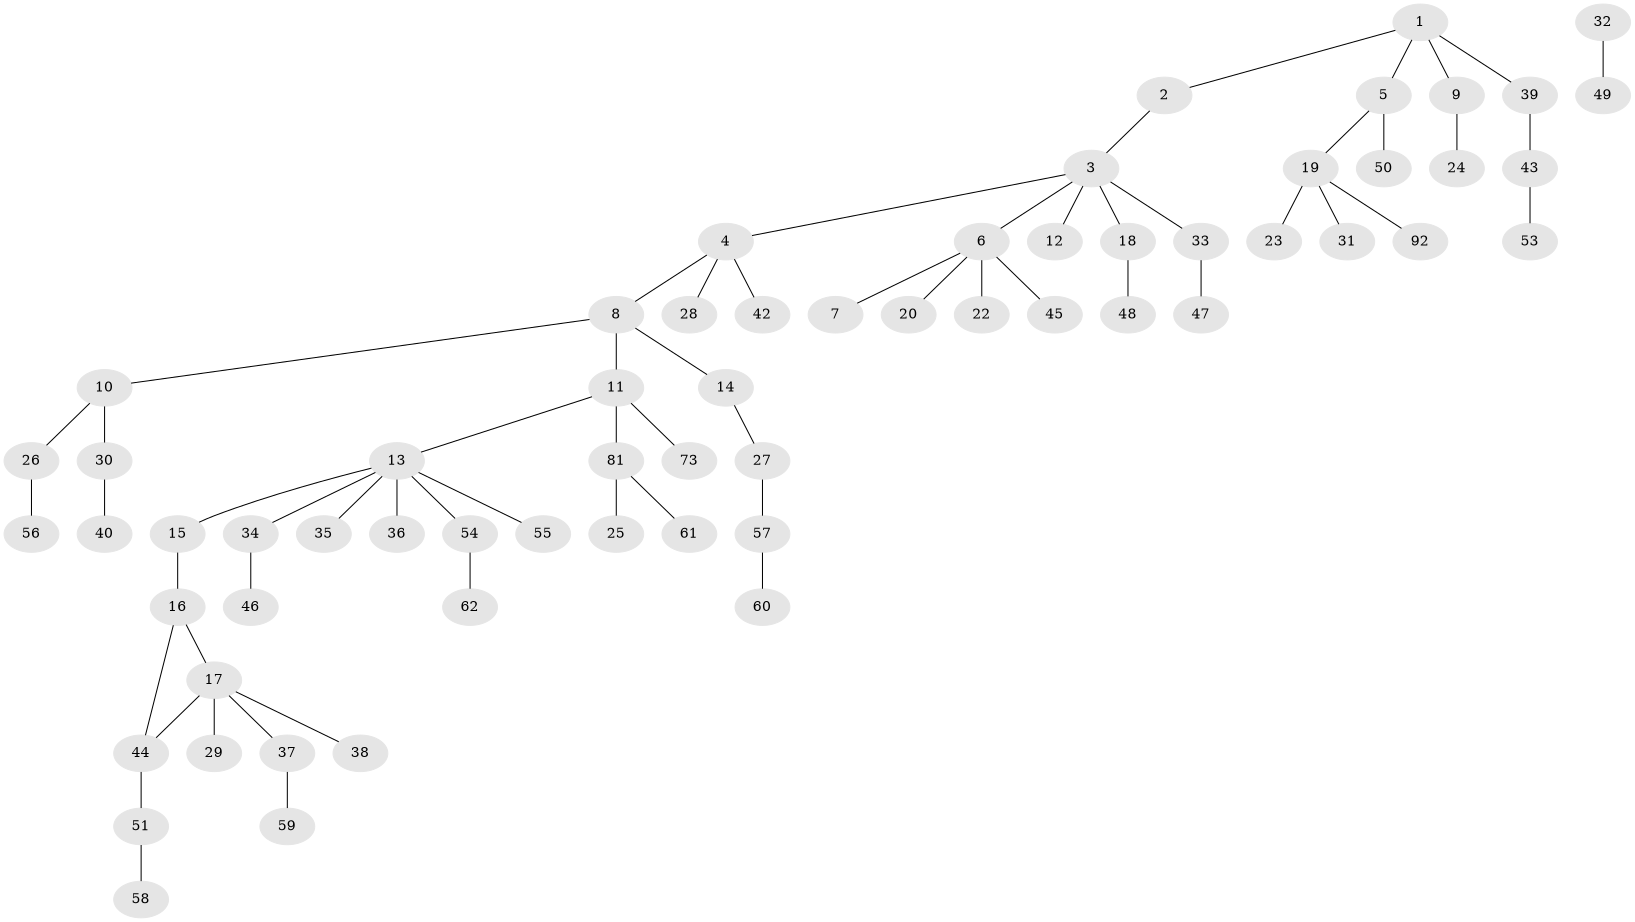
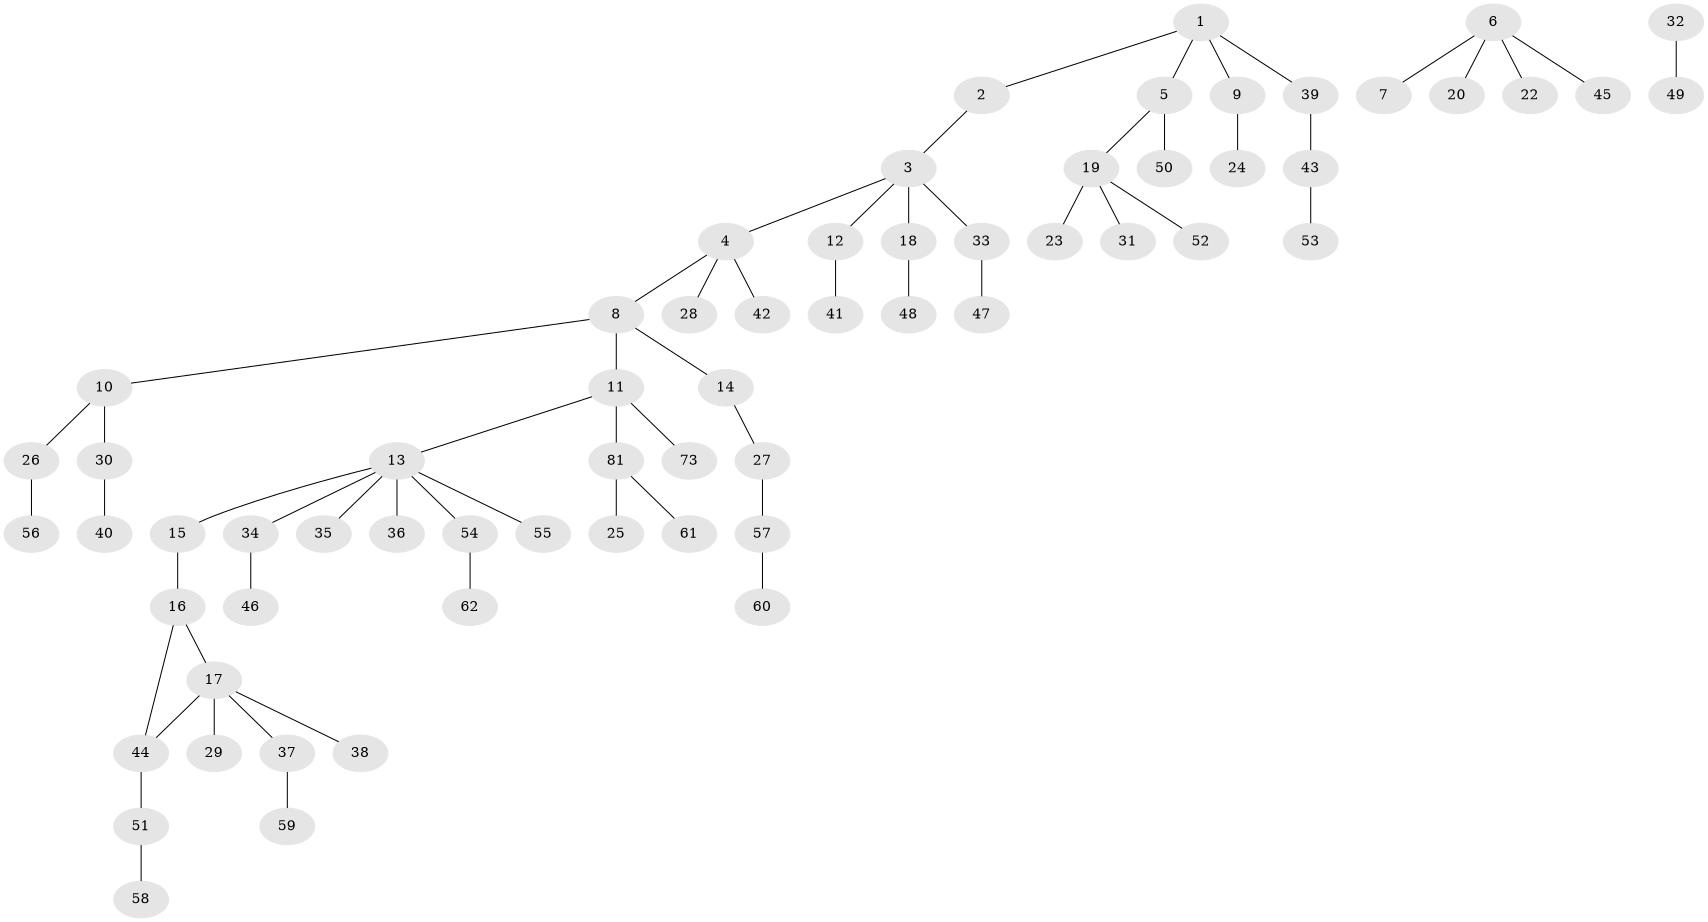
edge "3" -- "6": removed
node "92": label "92" -> "52"
node "41": added
